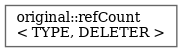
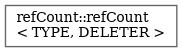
node "original::refCount < TYPE, DELETER >": label "original::refCount < TYPE, DELETER >" -> "refCount::refCount < TYPE, DELETER >"
